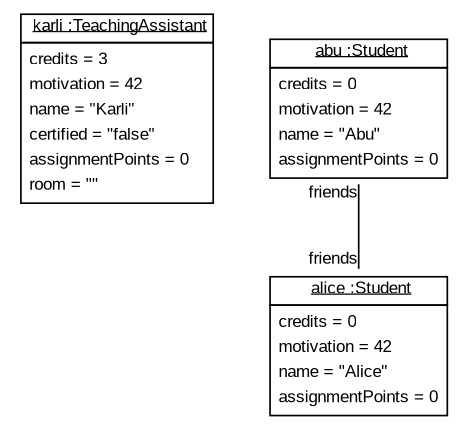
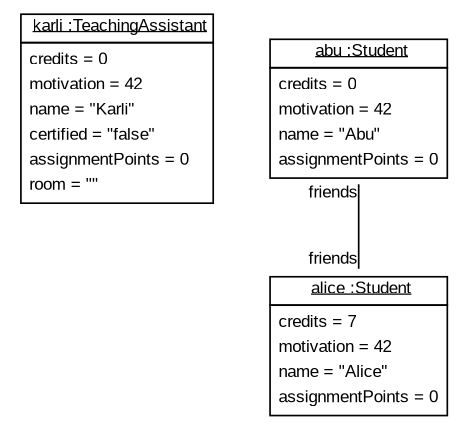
node "karli :TeachingAssistant": text "credits = 3" -> "credits = 0"
node "alice :Student": text "credits = 0" -> "credits = 7"
